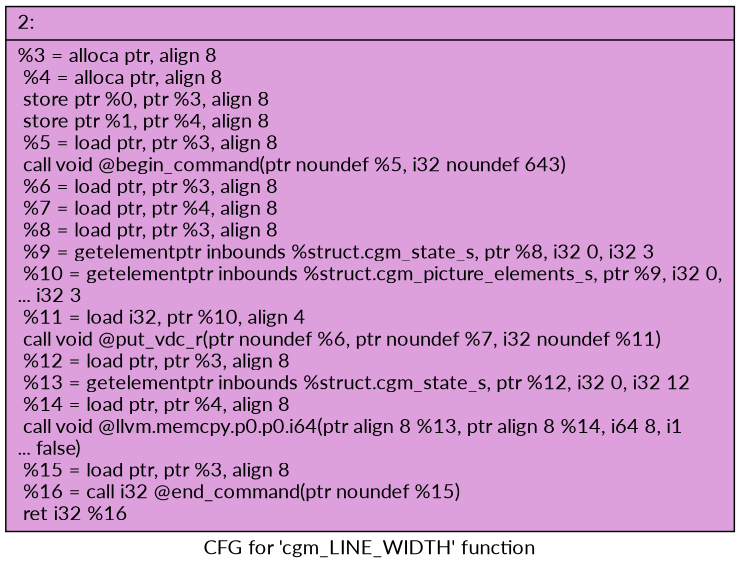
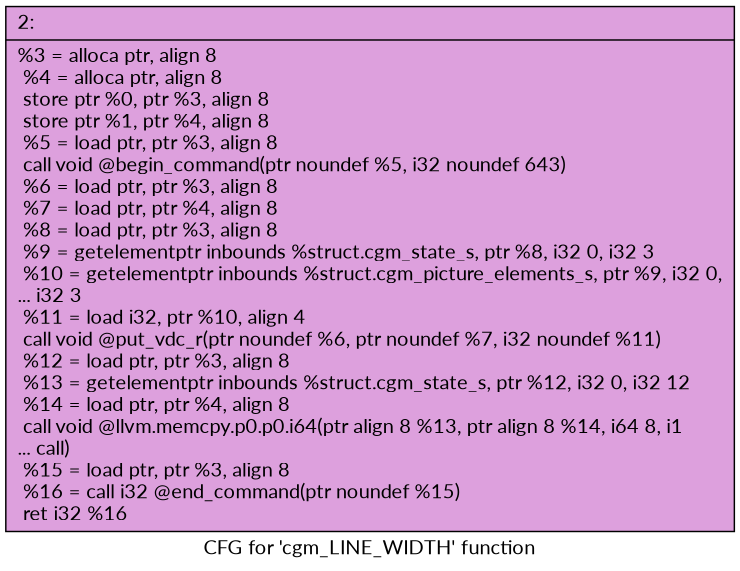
node "2:": text "... false)" -> "... call)"
